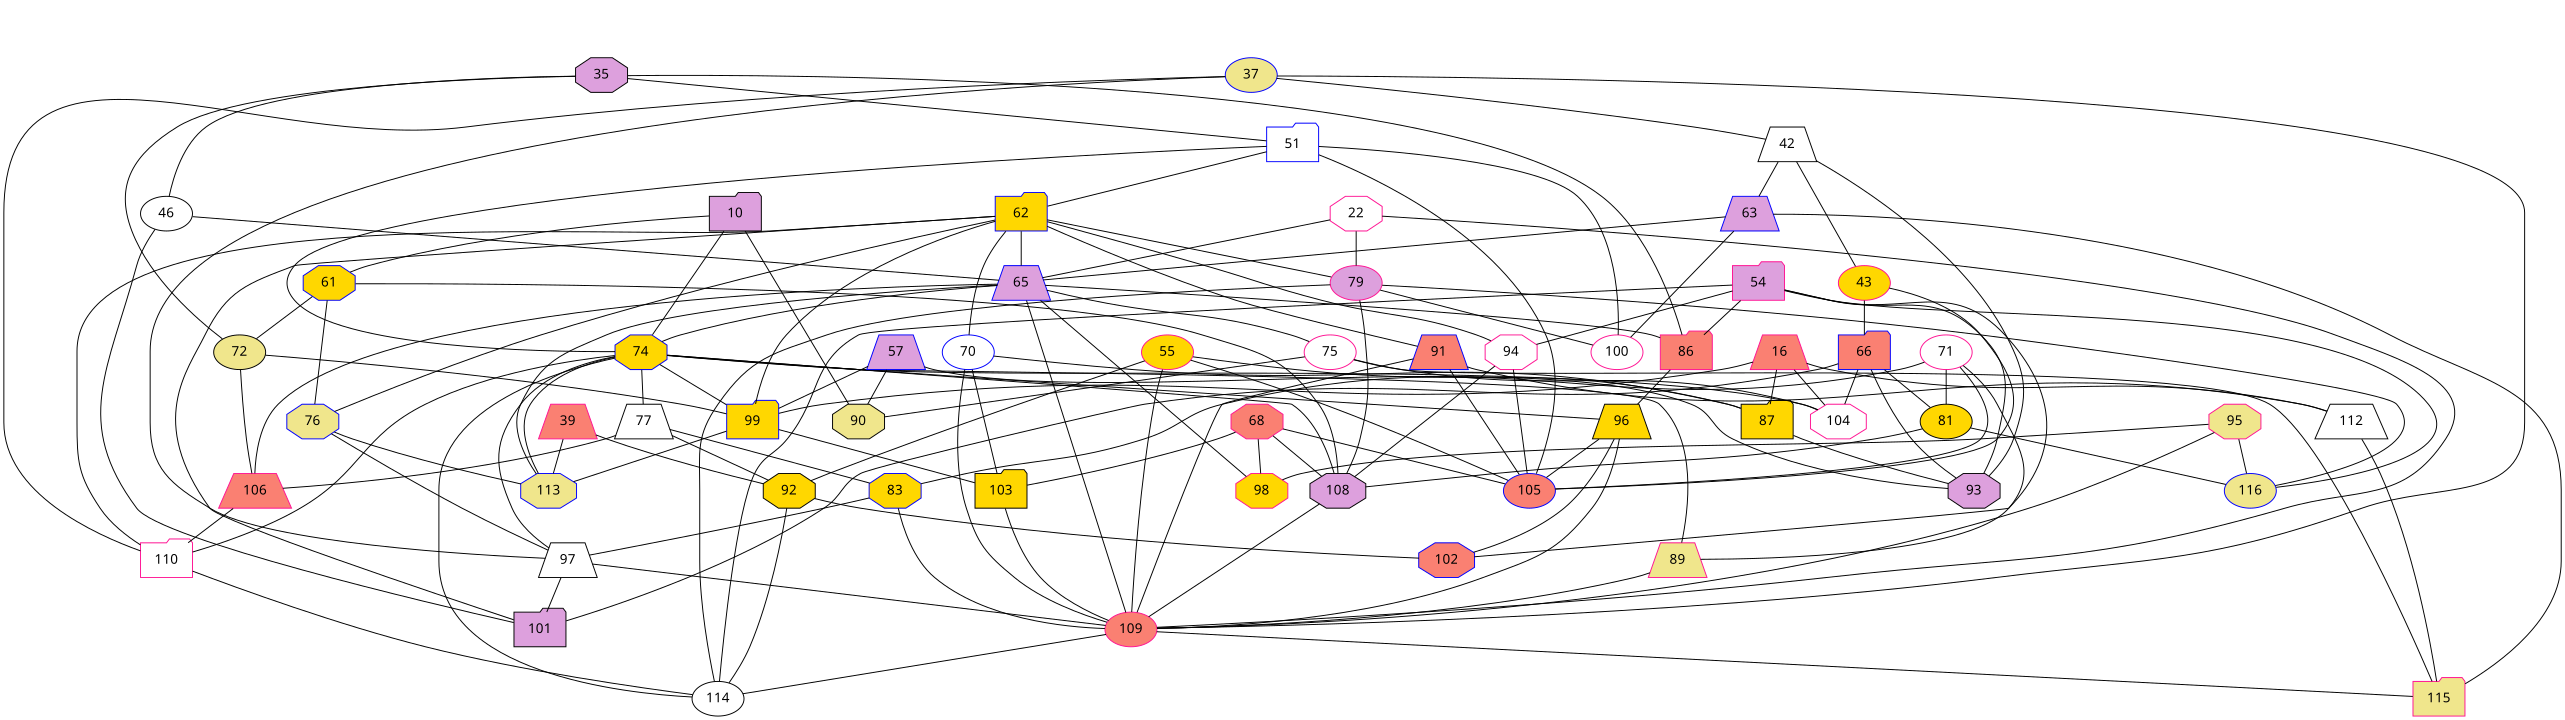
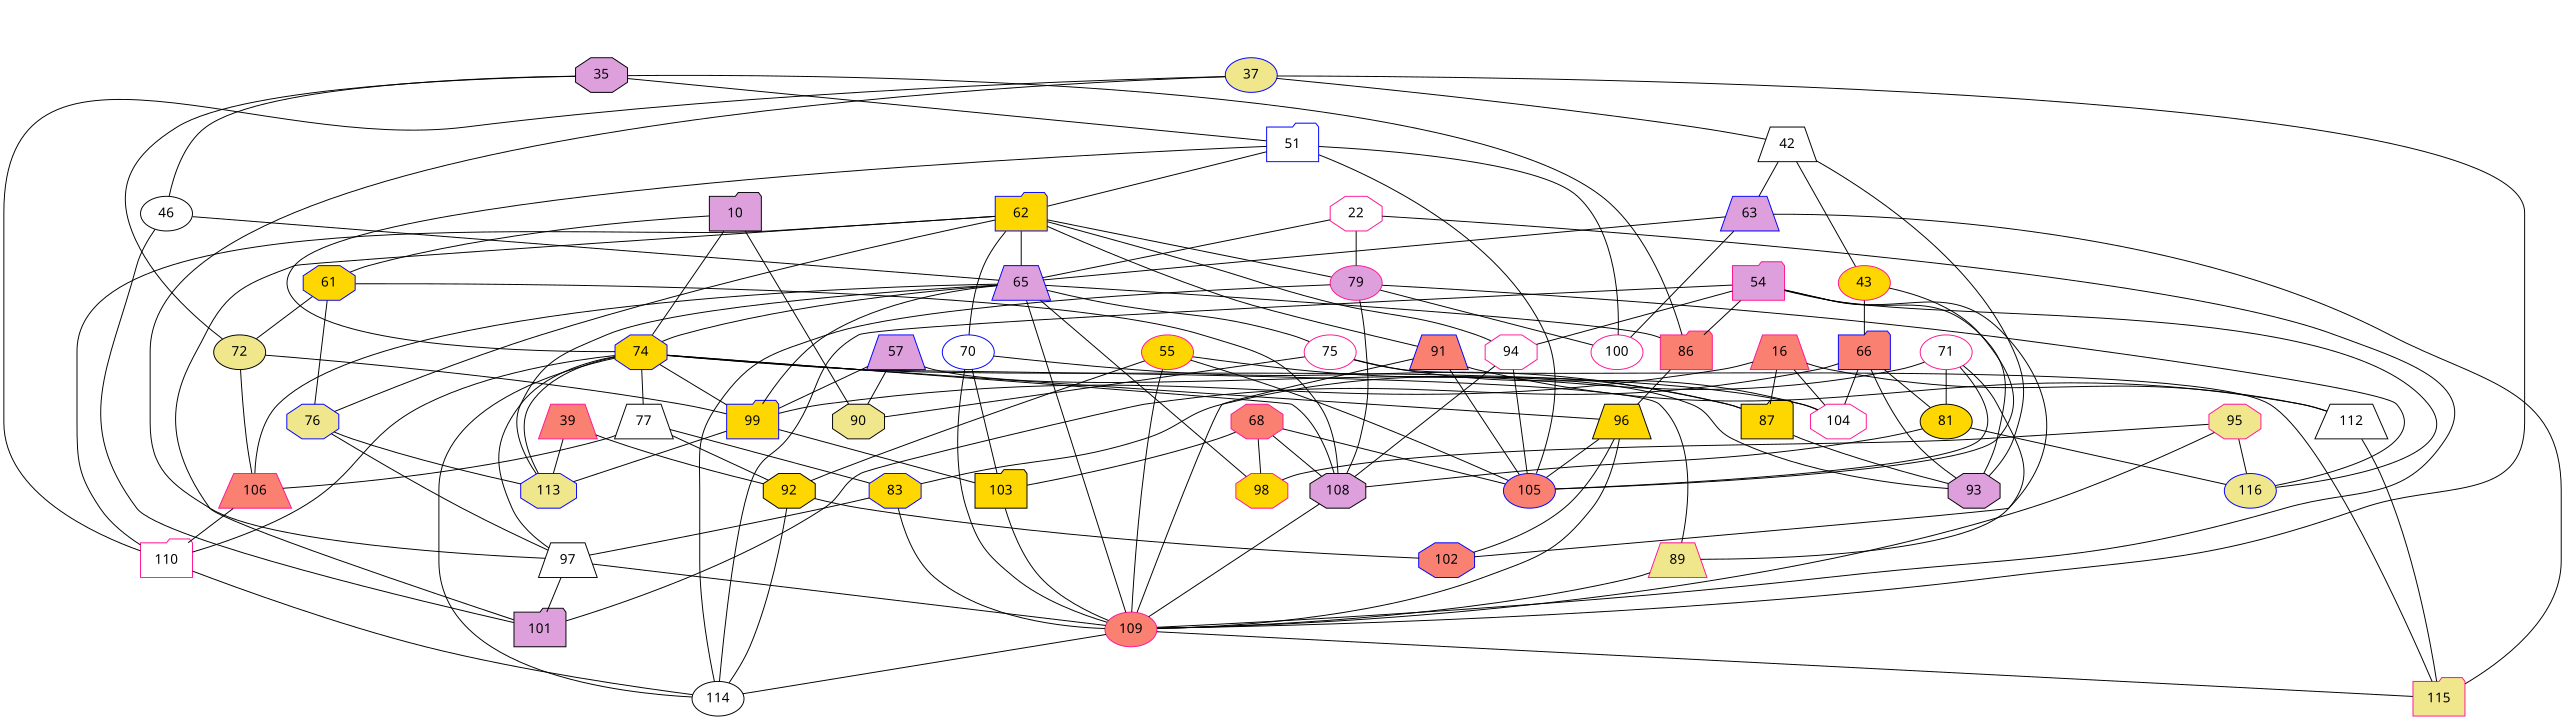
edge "62" -- "99": now "65" -- "99"
